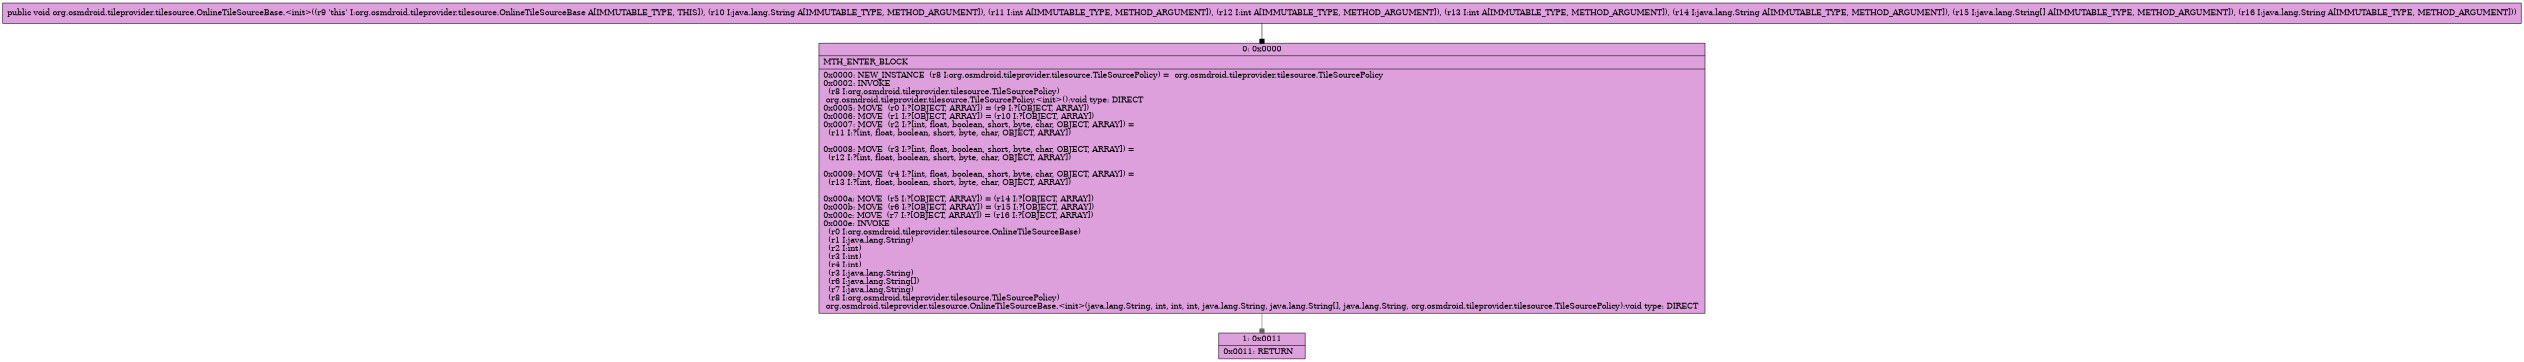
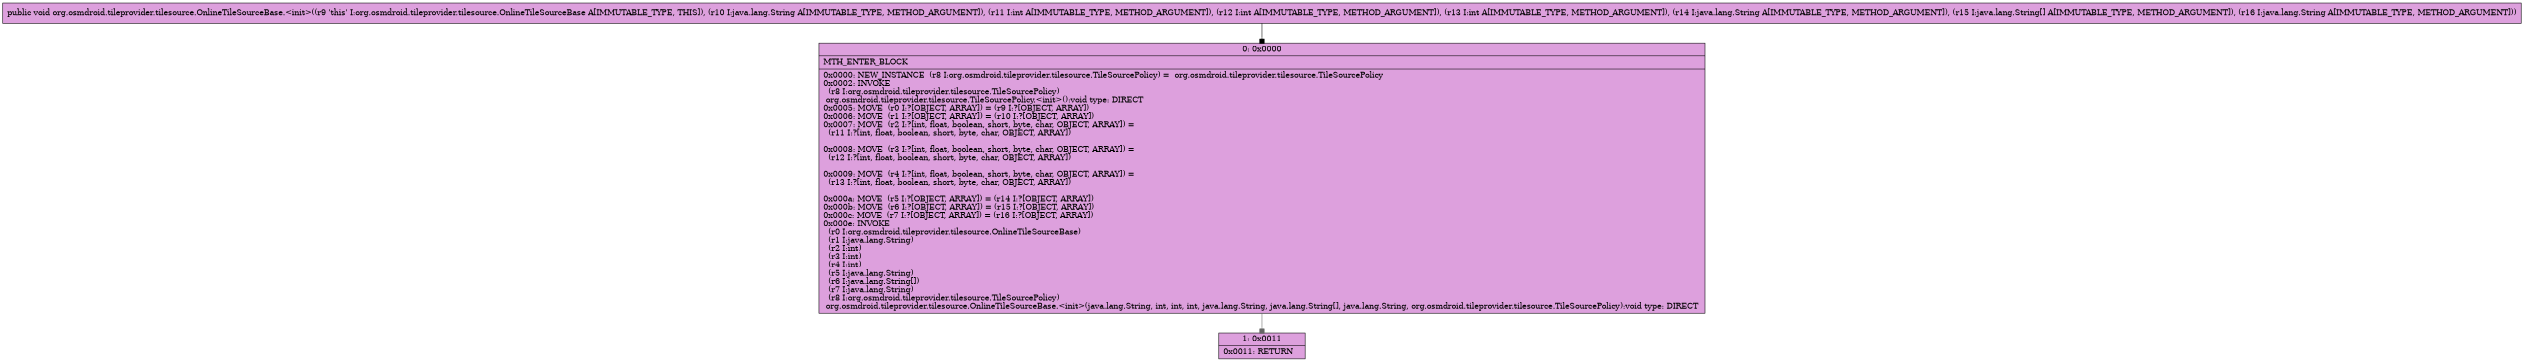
node "0: 0x0000": text "(r3 I:java.lang.String)" -> "(r5 I:java.lang.String)"
